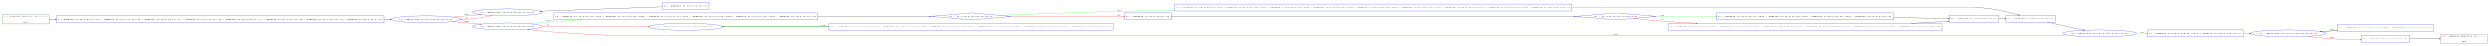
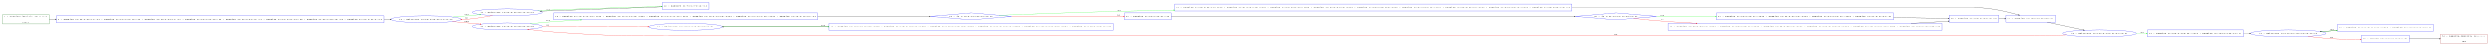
edge "11 - while-for 10,69,8,69,26,13,12,14" -> "12 - passive 35,70,6,70,18,,13": added, label "yes"
edge "10 - while-for 10,68,6,68,24,15,11,16" -> "11 - while-for 10,69,8,69,26,13,12,14": color #ff0000 -> #00ff00
